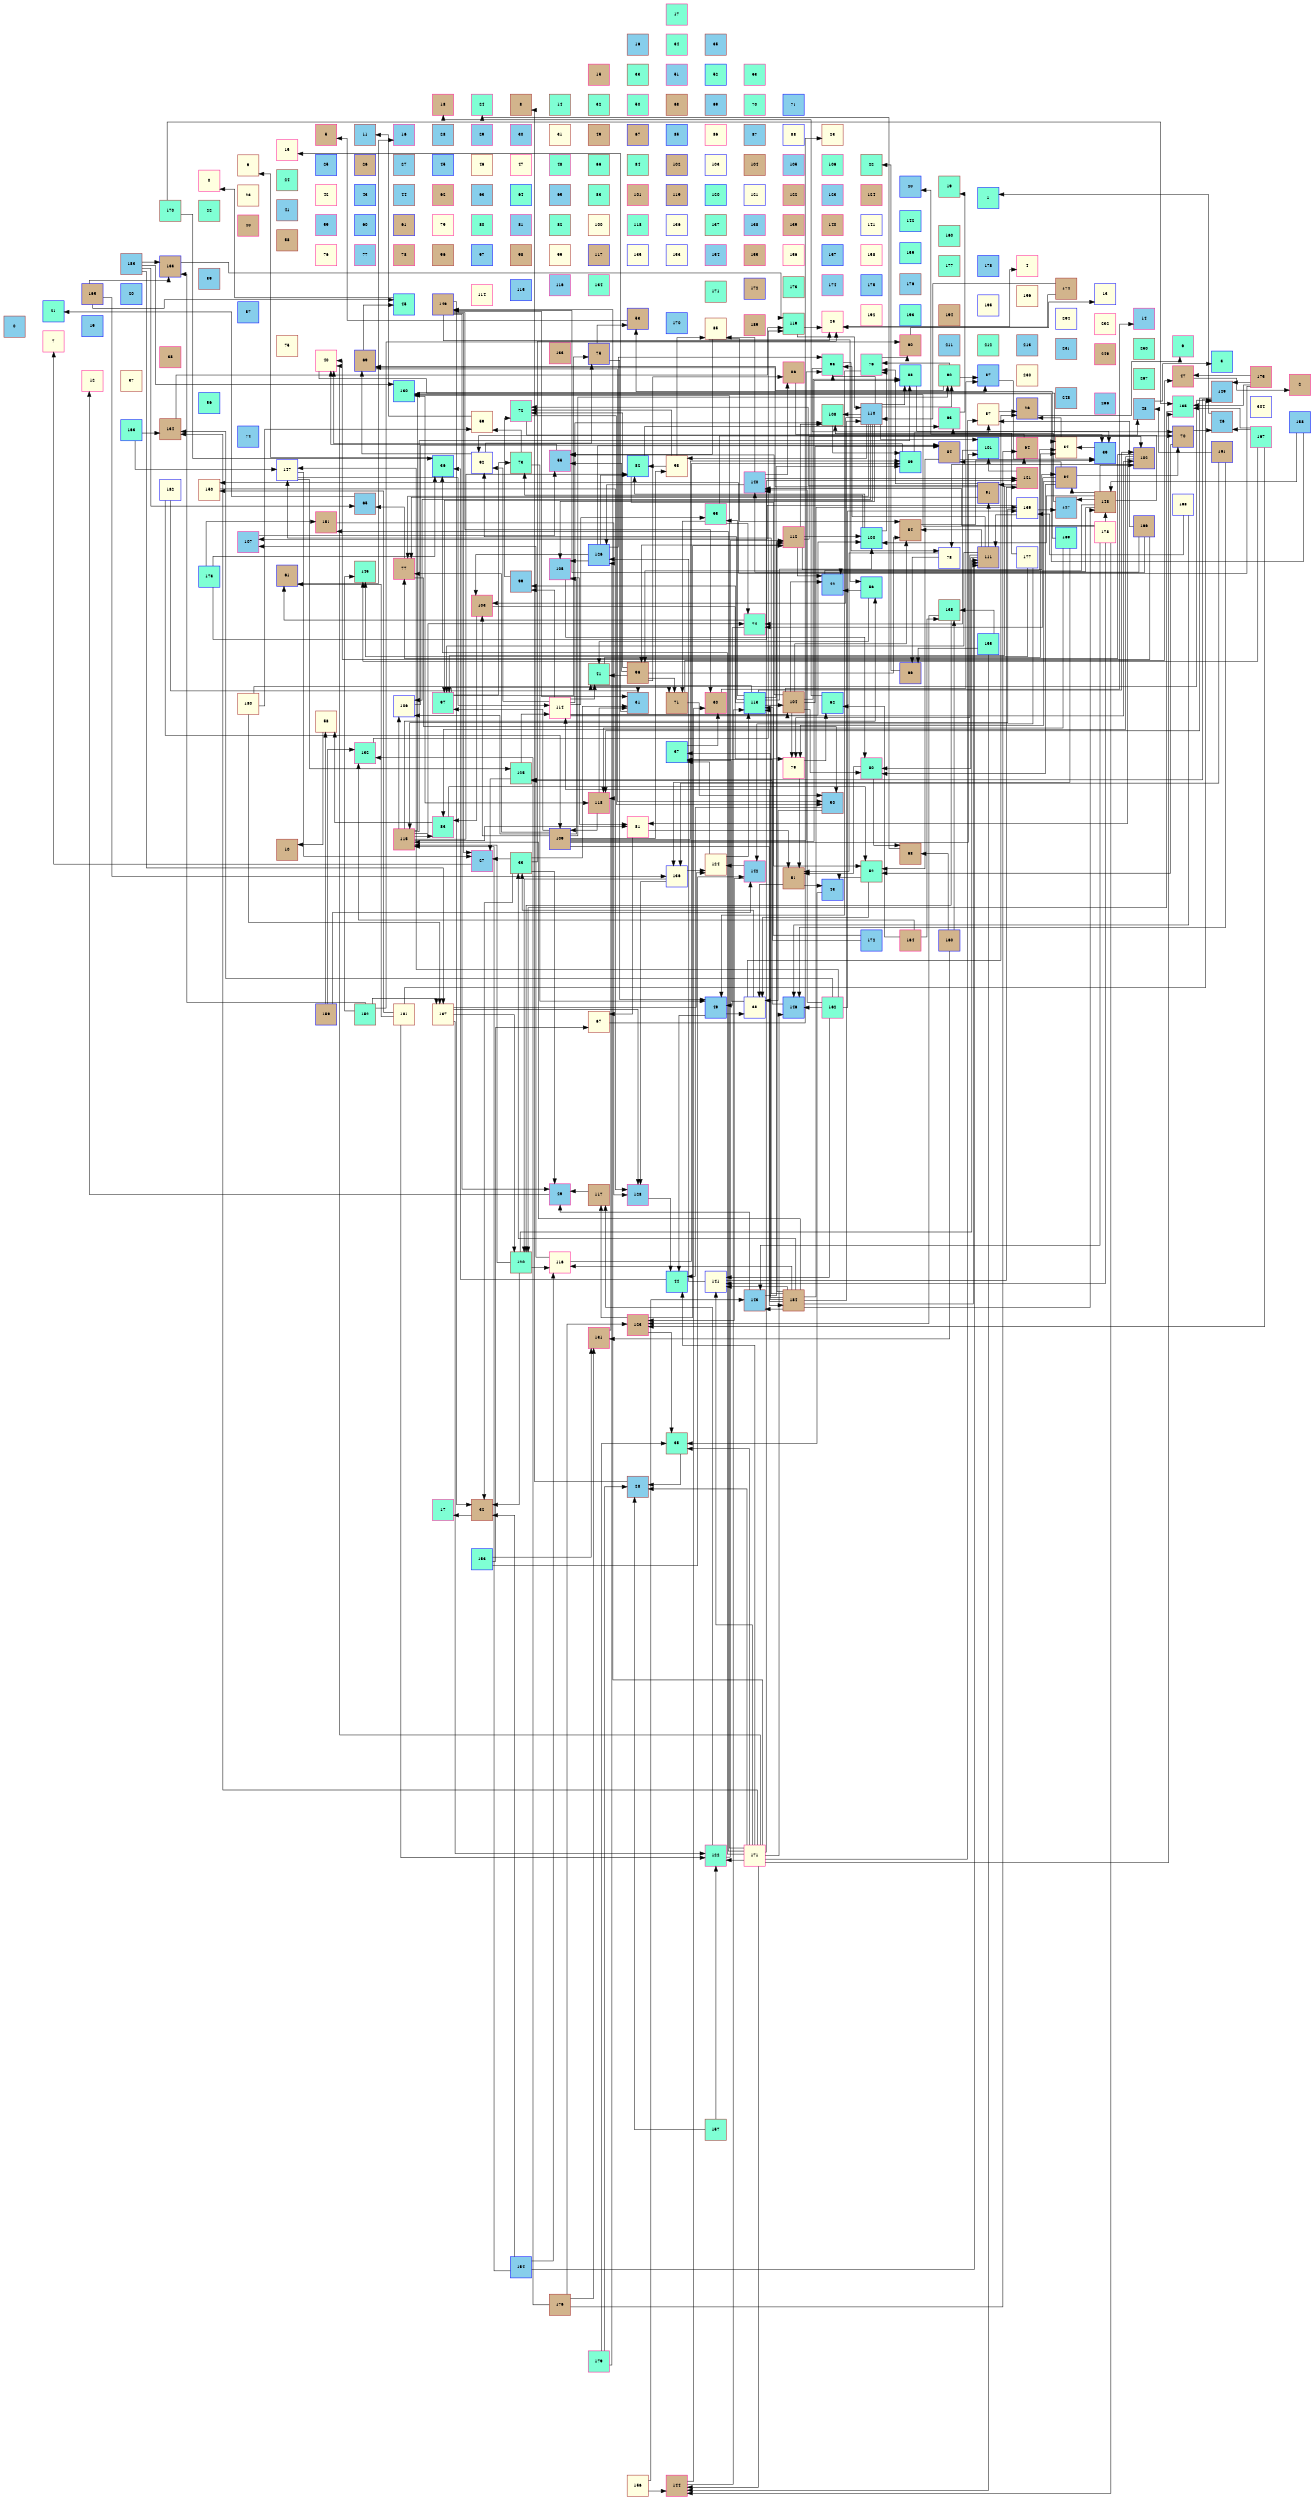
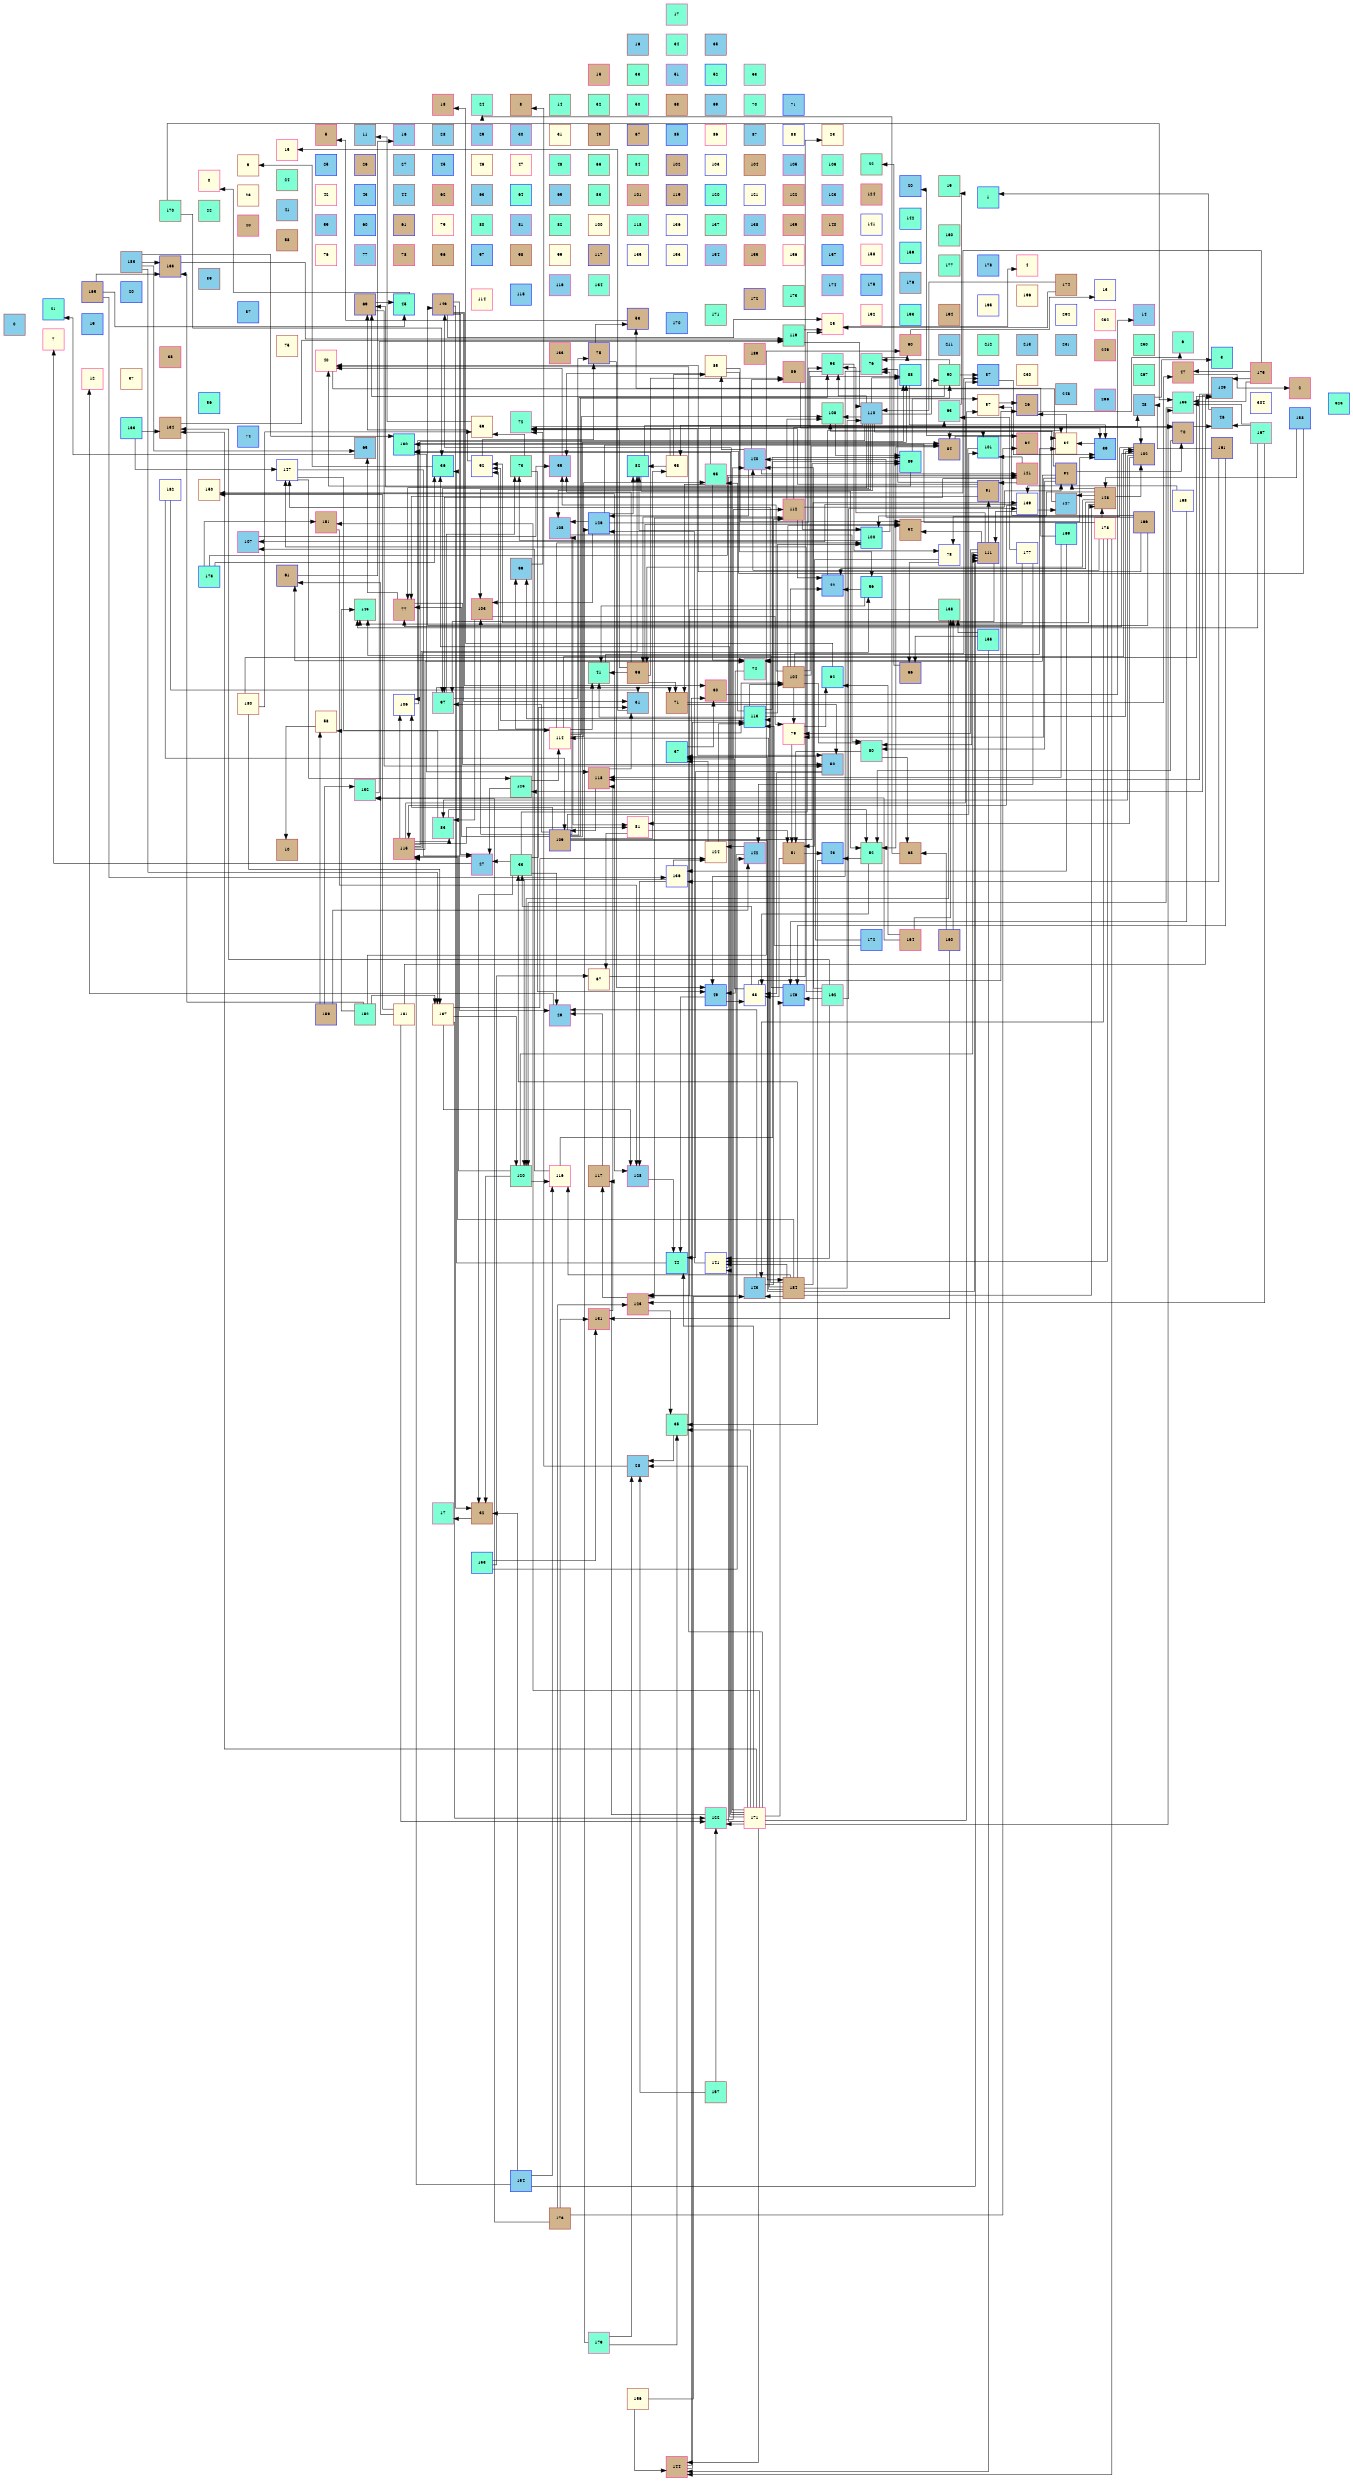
node "323": added
edge "146" -> "125": now "146" -> "145"
edge "184" -> "112": removed
